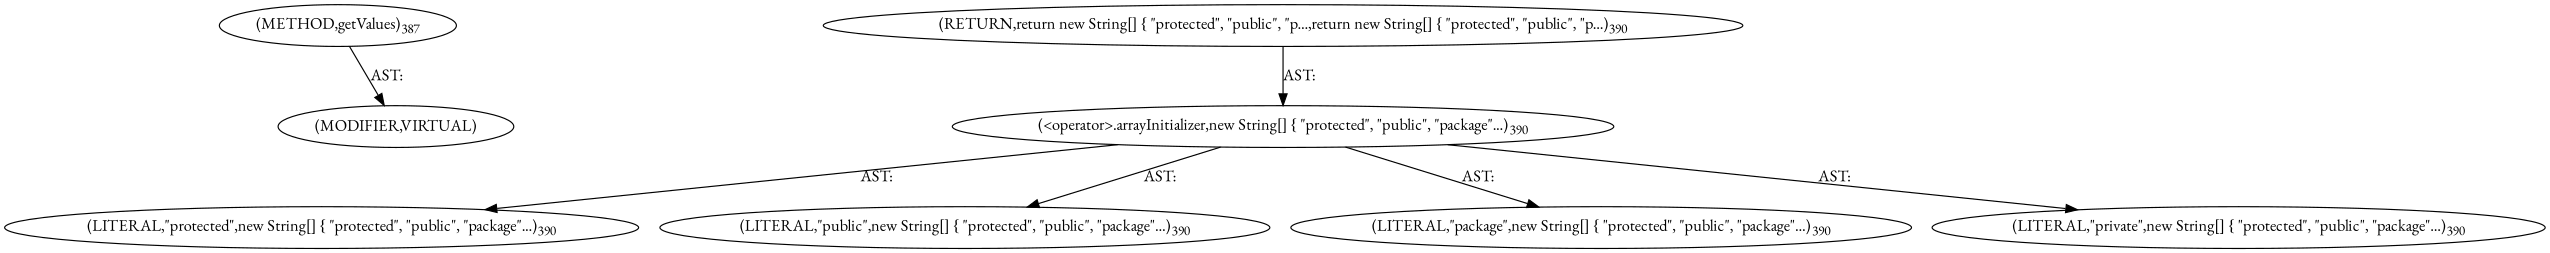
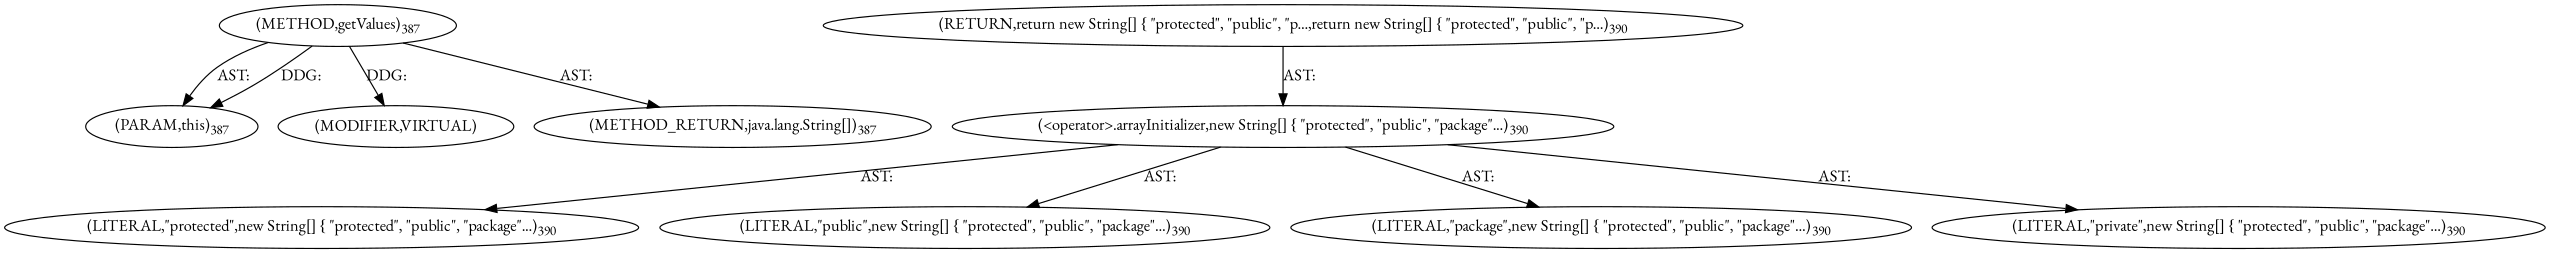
edge "(METHOD,getValues)" -> "(MODIFIER,VIRTUAL)": label "AST: " -> "DDG: "
node "(PARAM,this)": added
node "(METHOD_RETURN,java.lang.String[])": added
